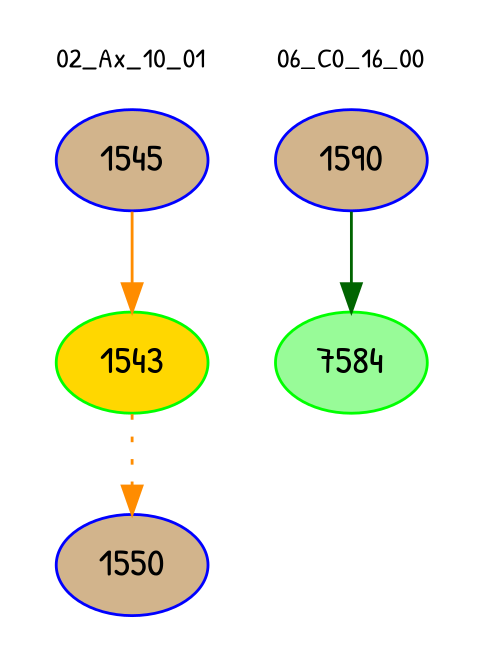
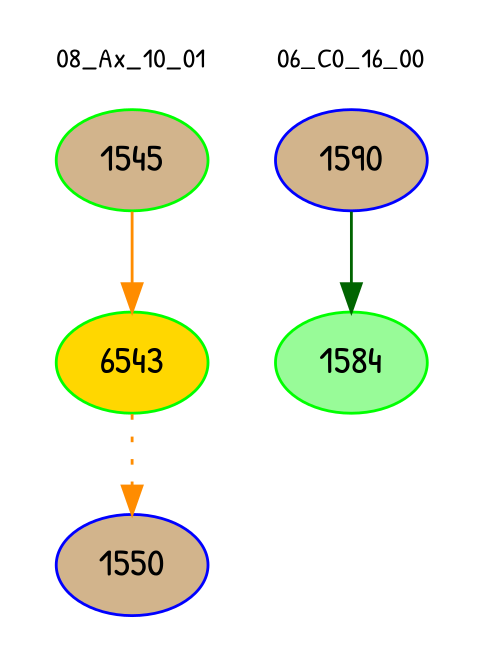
cluster "02_Ax_10_01": label "02_Ax_10_01" -> "08_Ax_10_01"
node "1545": color blue -> green
node "1543": label "1543" -> "6543"
node "7584": label "7584" -> "1584"
